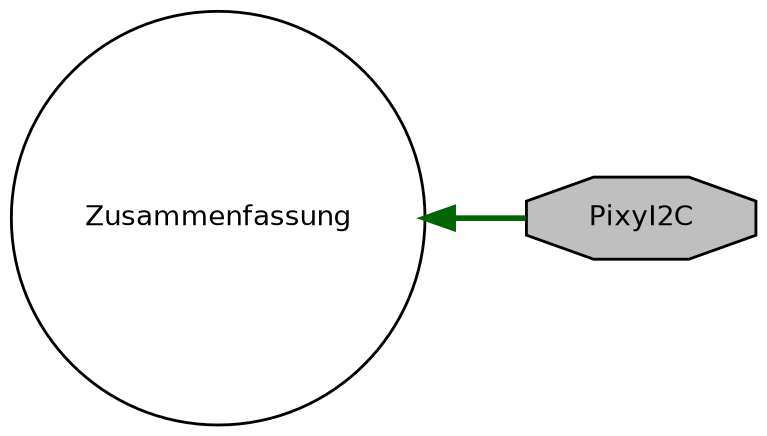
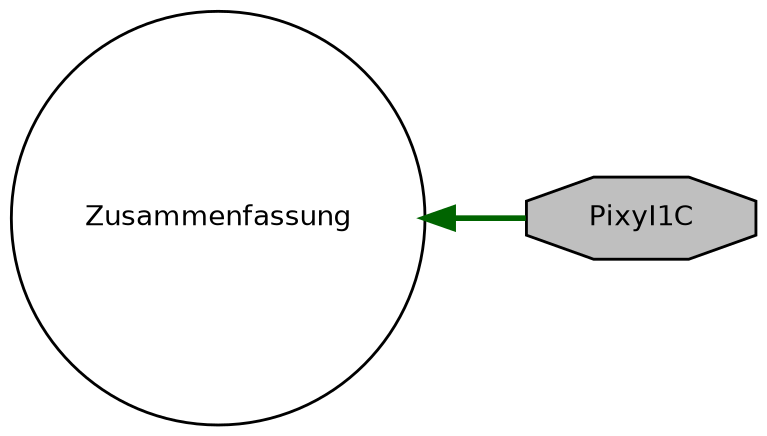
node "PixyI2C": label "PixyI2C" -> "PixyI1C"
